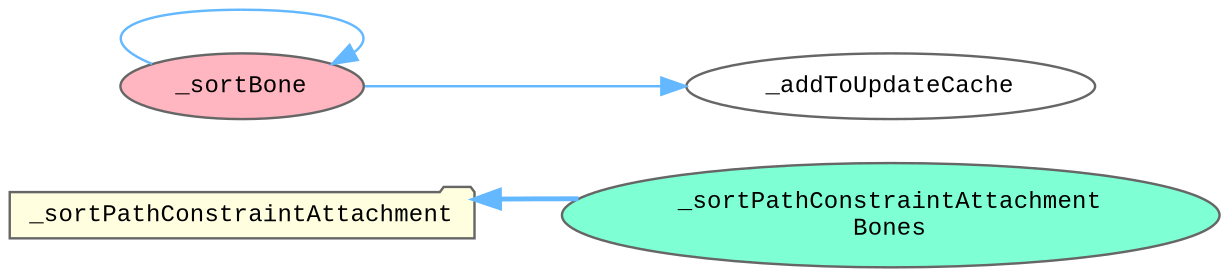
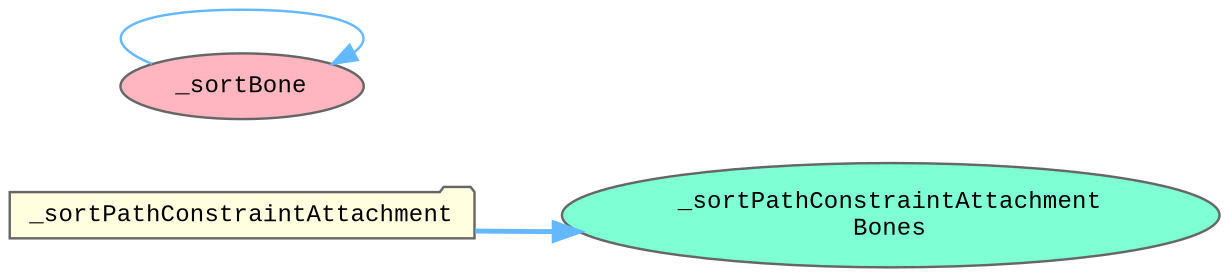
node "_addToUpdateCache": removed
edge "_sortPathConstraintAttachment Bones" -> "_sortPathConstraintAttachment": reversed
